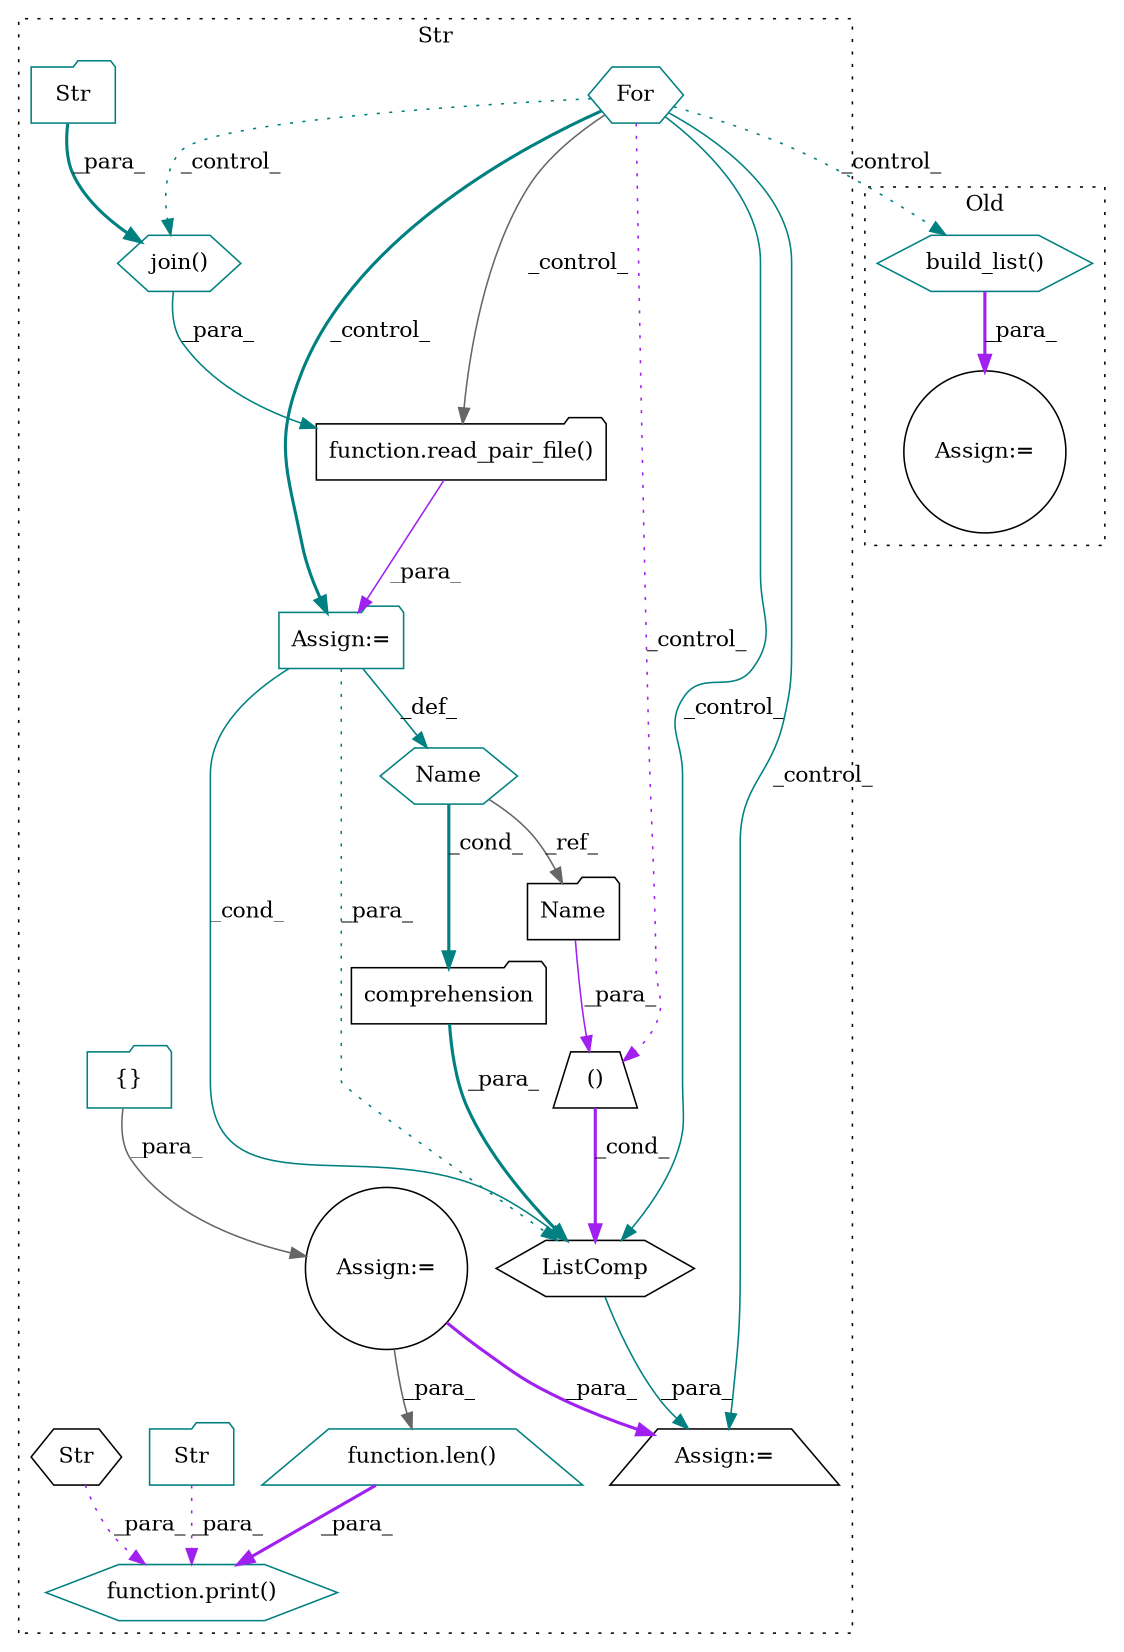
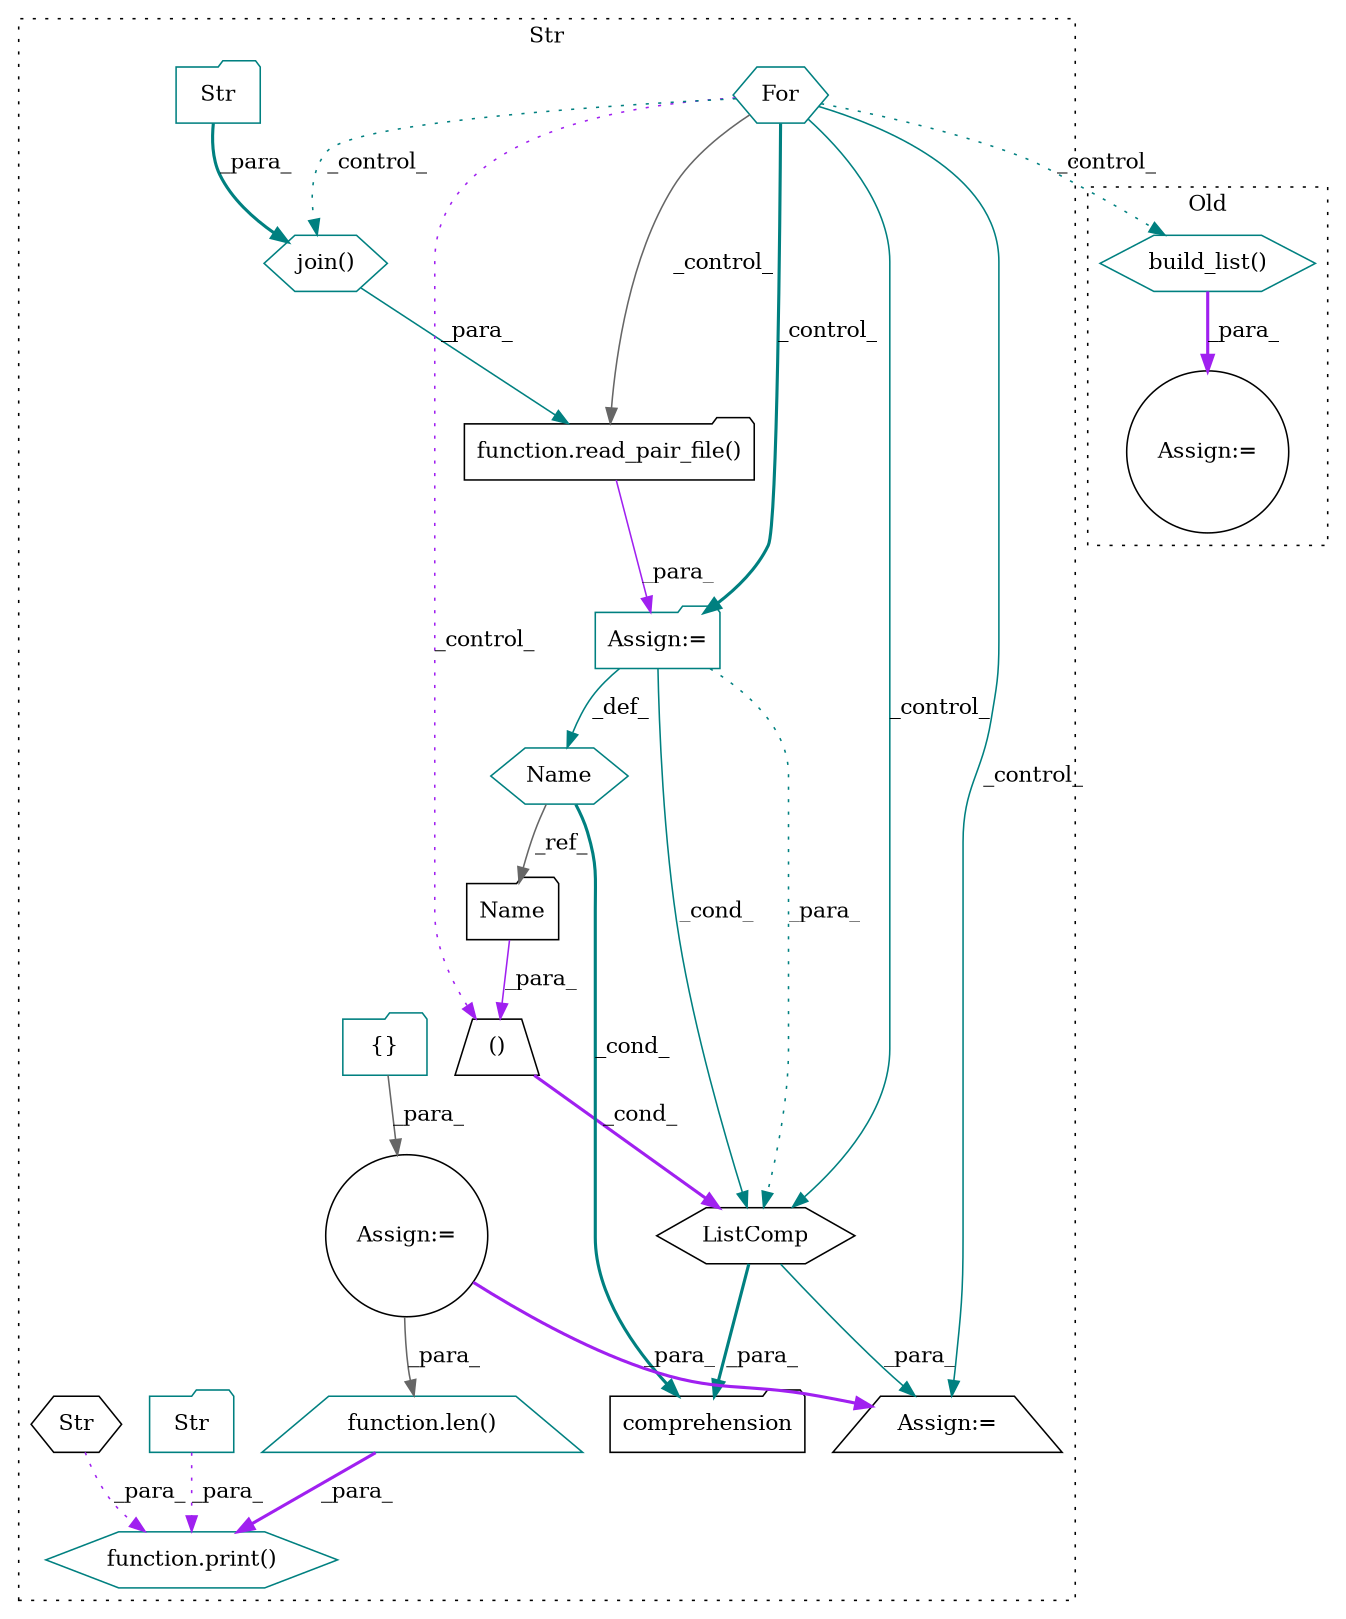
edge "comprehension" -> "ListComp": reversed
